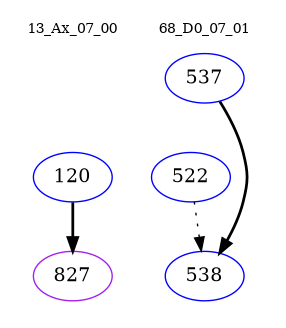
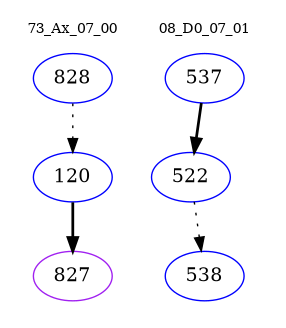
cluster "13_Ax_07_00": label "13_Ax_07_00" -> "73_Ax_07_00"
cluster "68_D0_07_01": label "68_D0_07_01" -> "08_D0_07_01"
node "828": added
edge "537" -> "538": now "537" -> "522"
